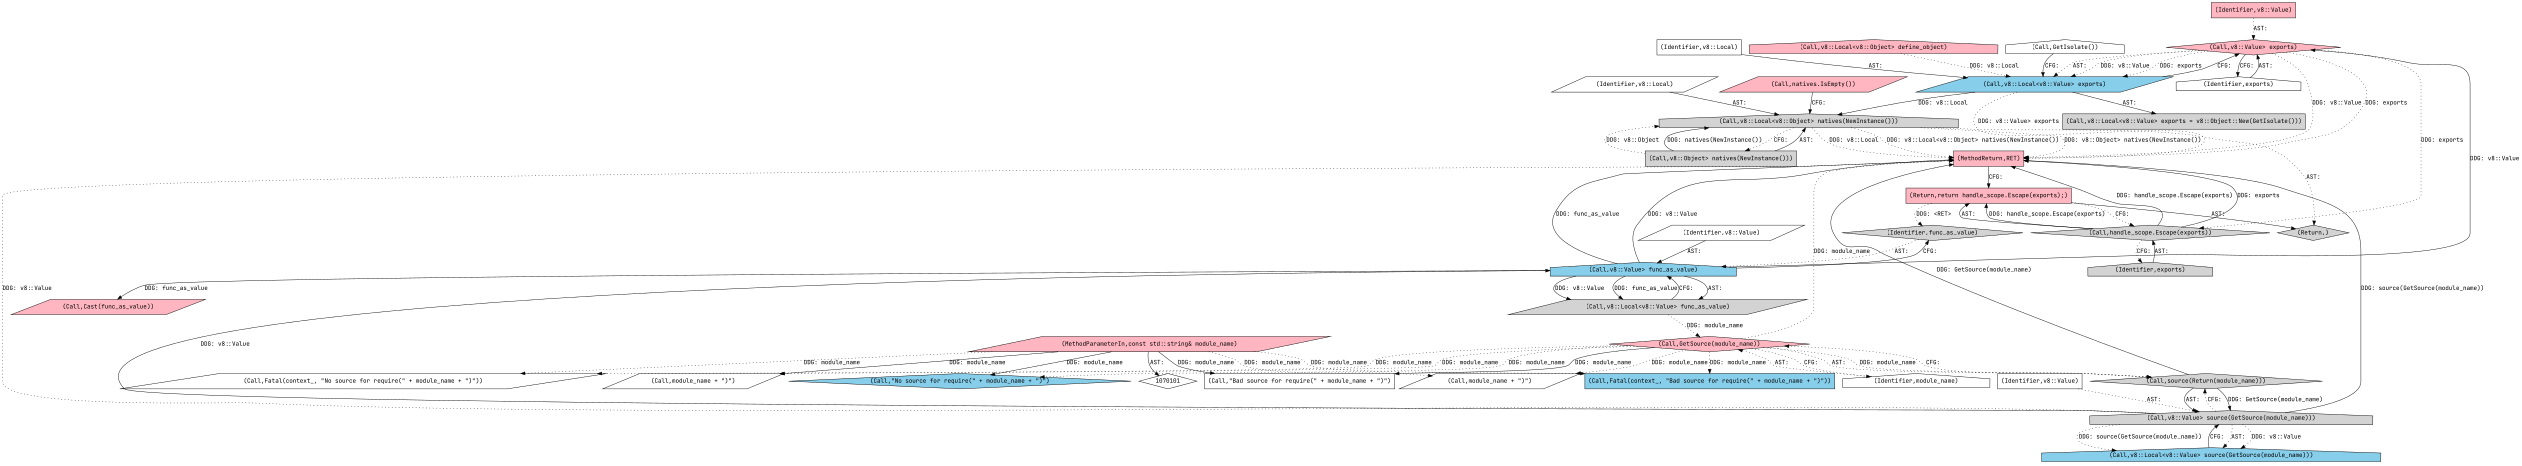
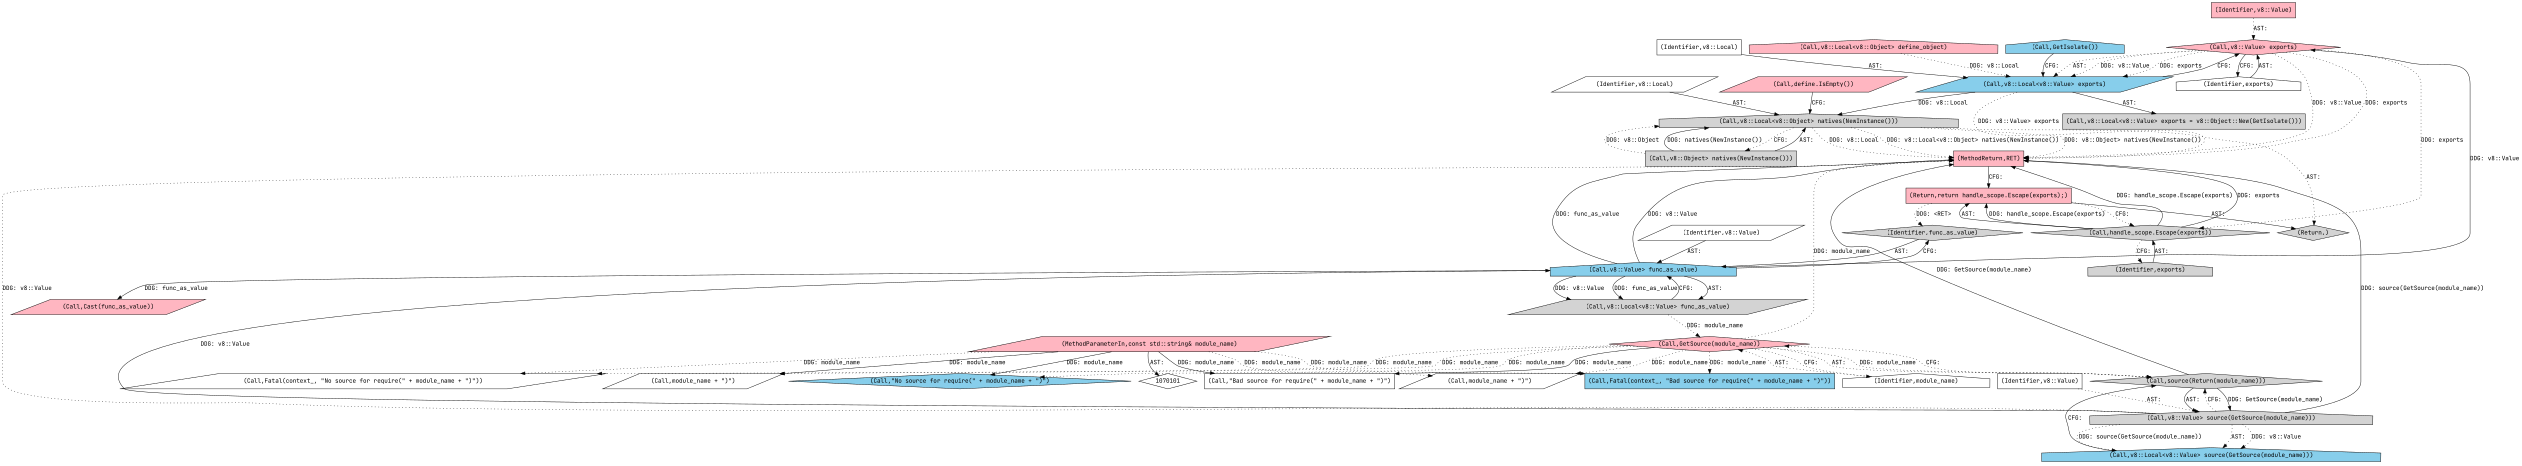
node "(Call,GetIsolate())": fillcolor white -> skyblue
node "(Call,natives.IsEmpty())": label "(Call,natives.IsEmpty())" -> "(Call,define.IsEmpty())"
edge "(Identifier,func_as_value)" -> "(Call,v8::Value> func_as_value)": style dotted -> solid
edge "(Call,v8::Local<v8::Value> source(GetSource(module_name)))" -> "(Call,v8::Value> source(GetSource(module_name)))": now "(Call,v8::Local<v8::Value> source(GetSource(module_name)))" -> "(Call,source(Return(module_name)))"
